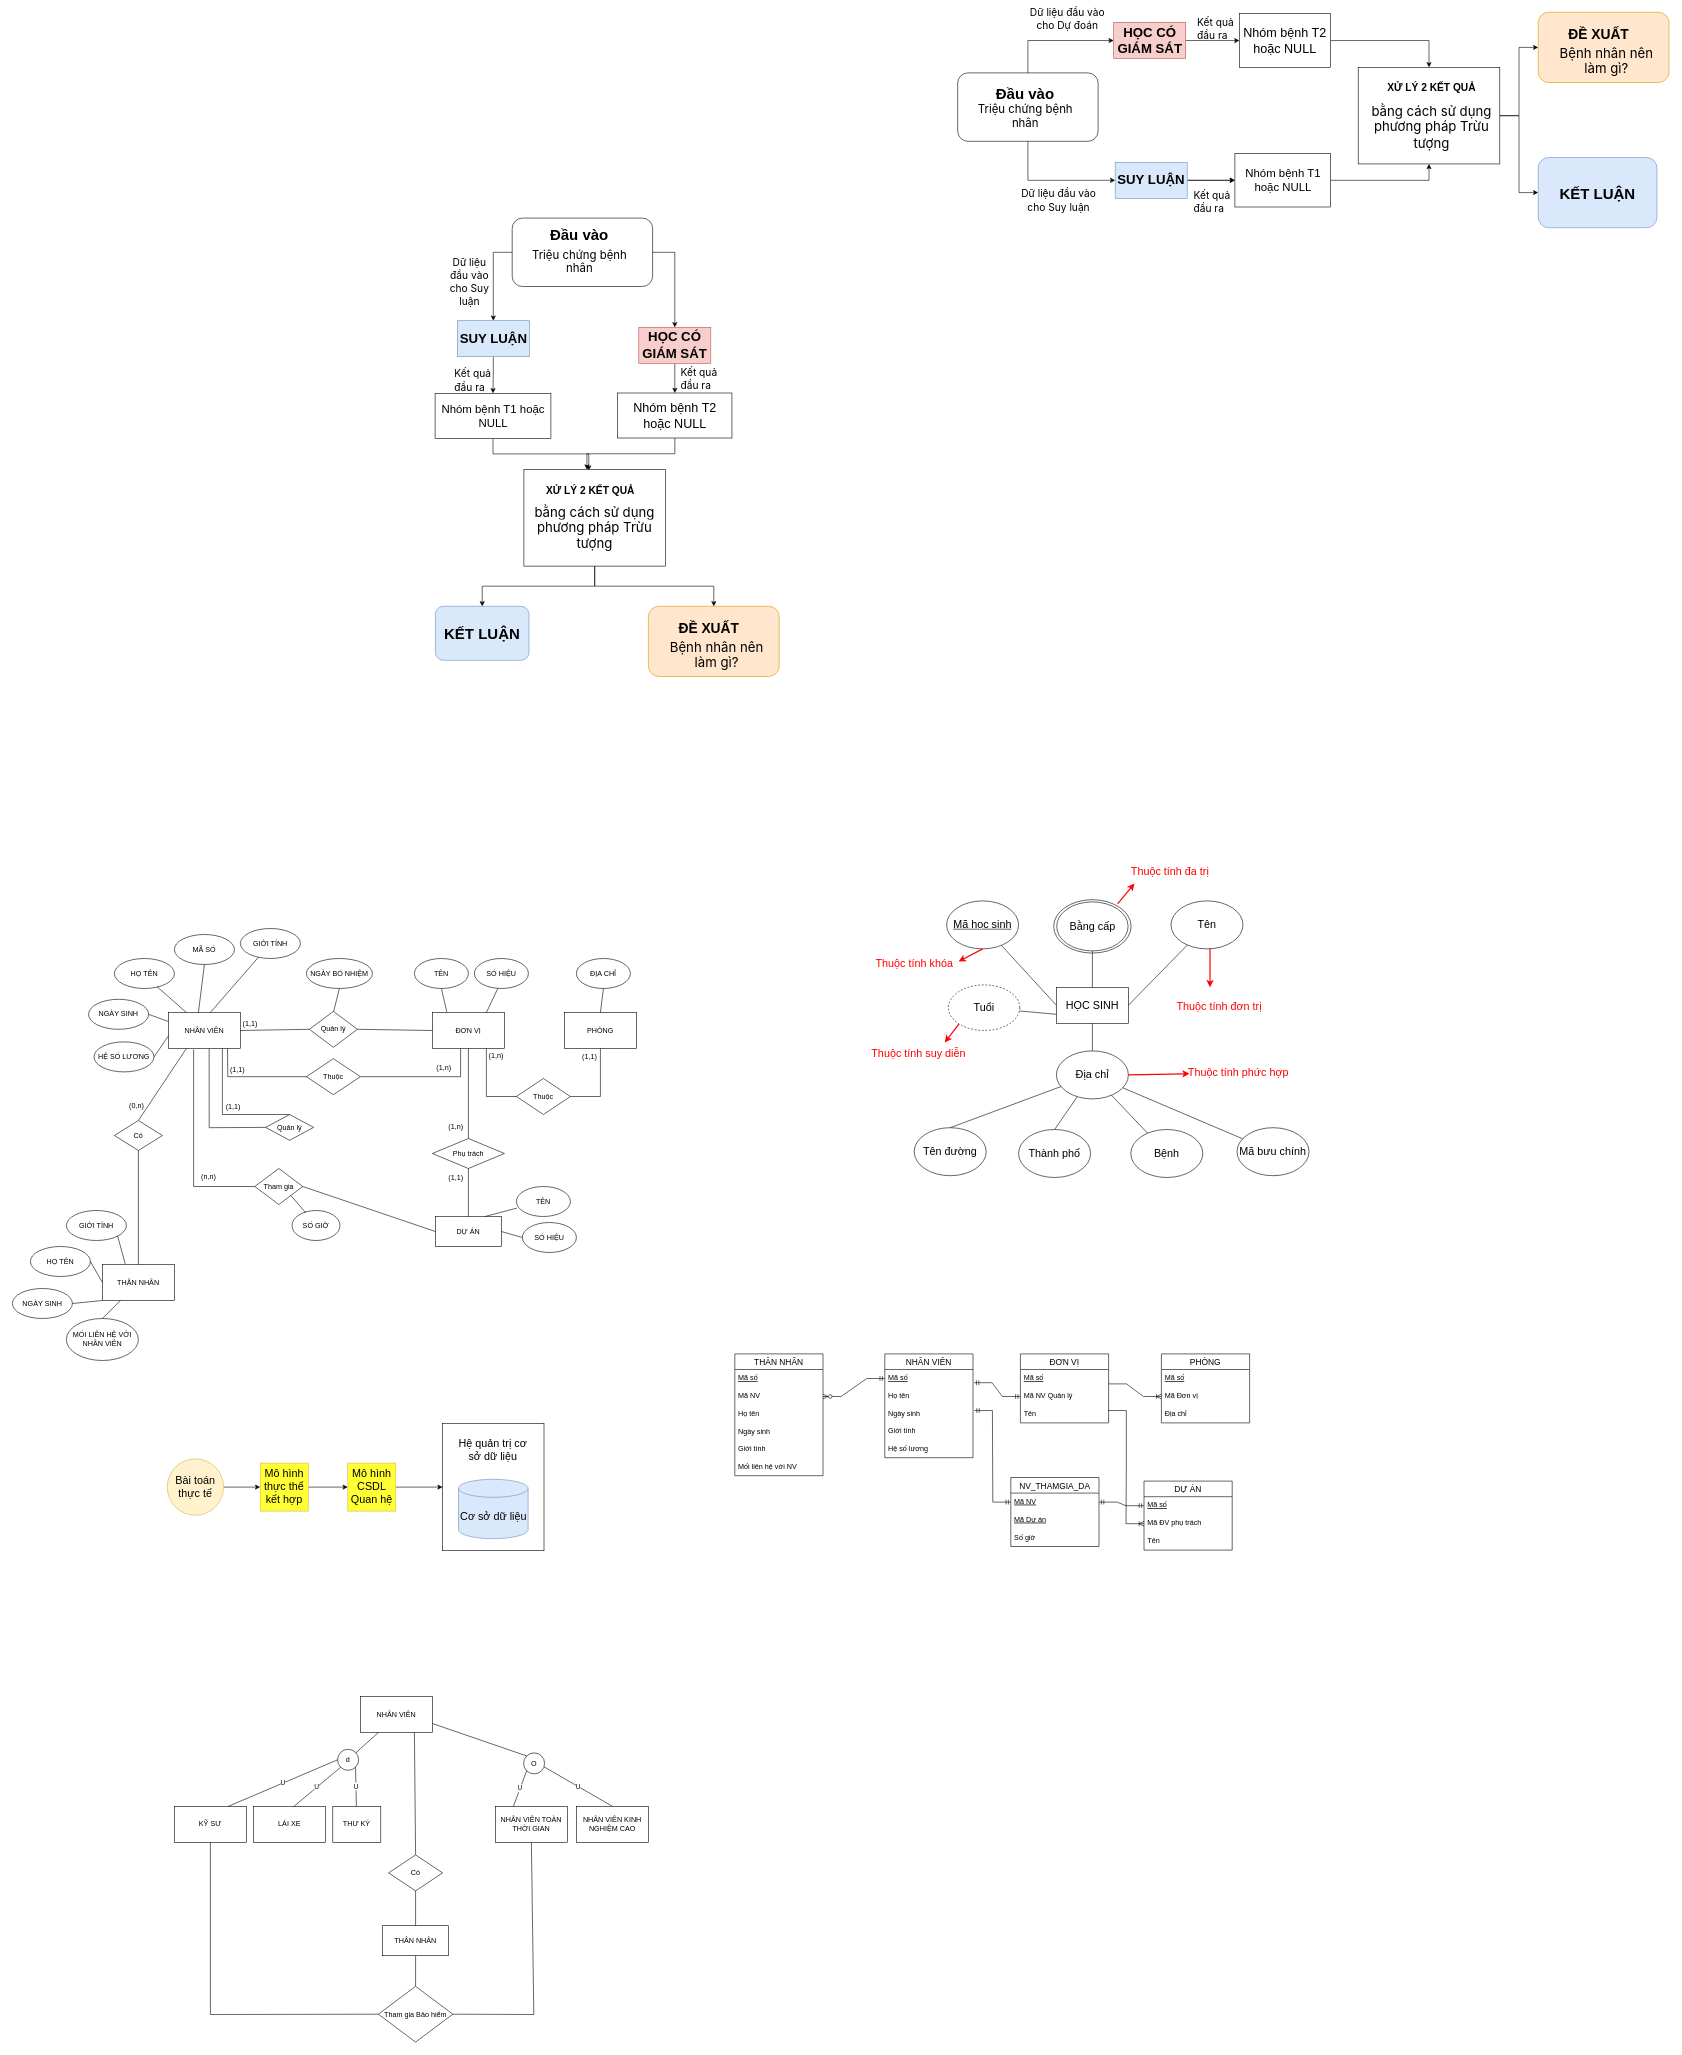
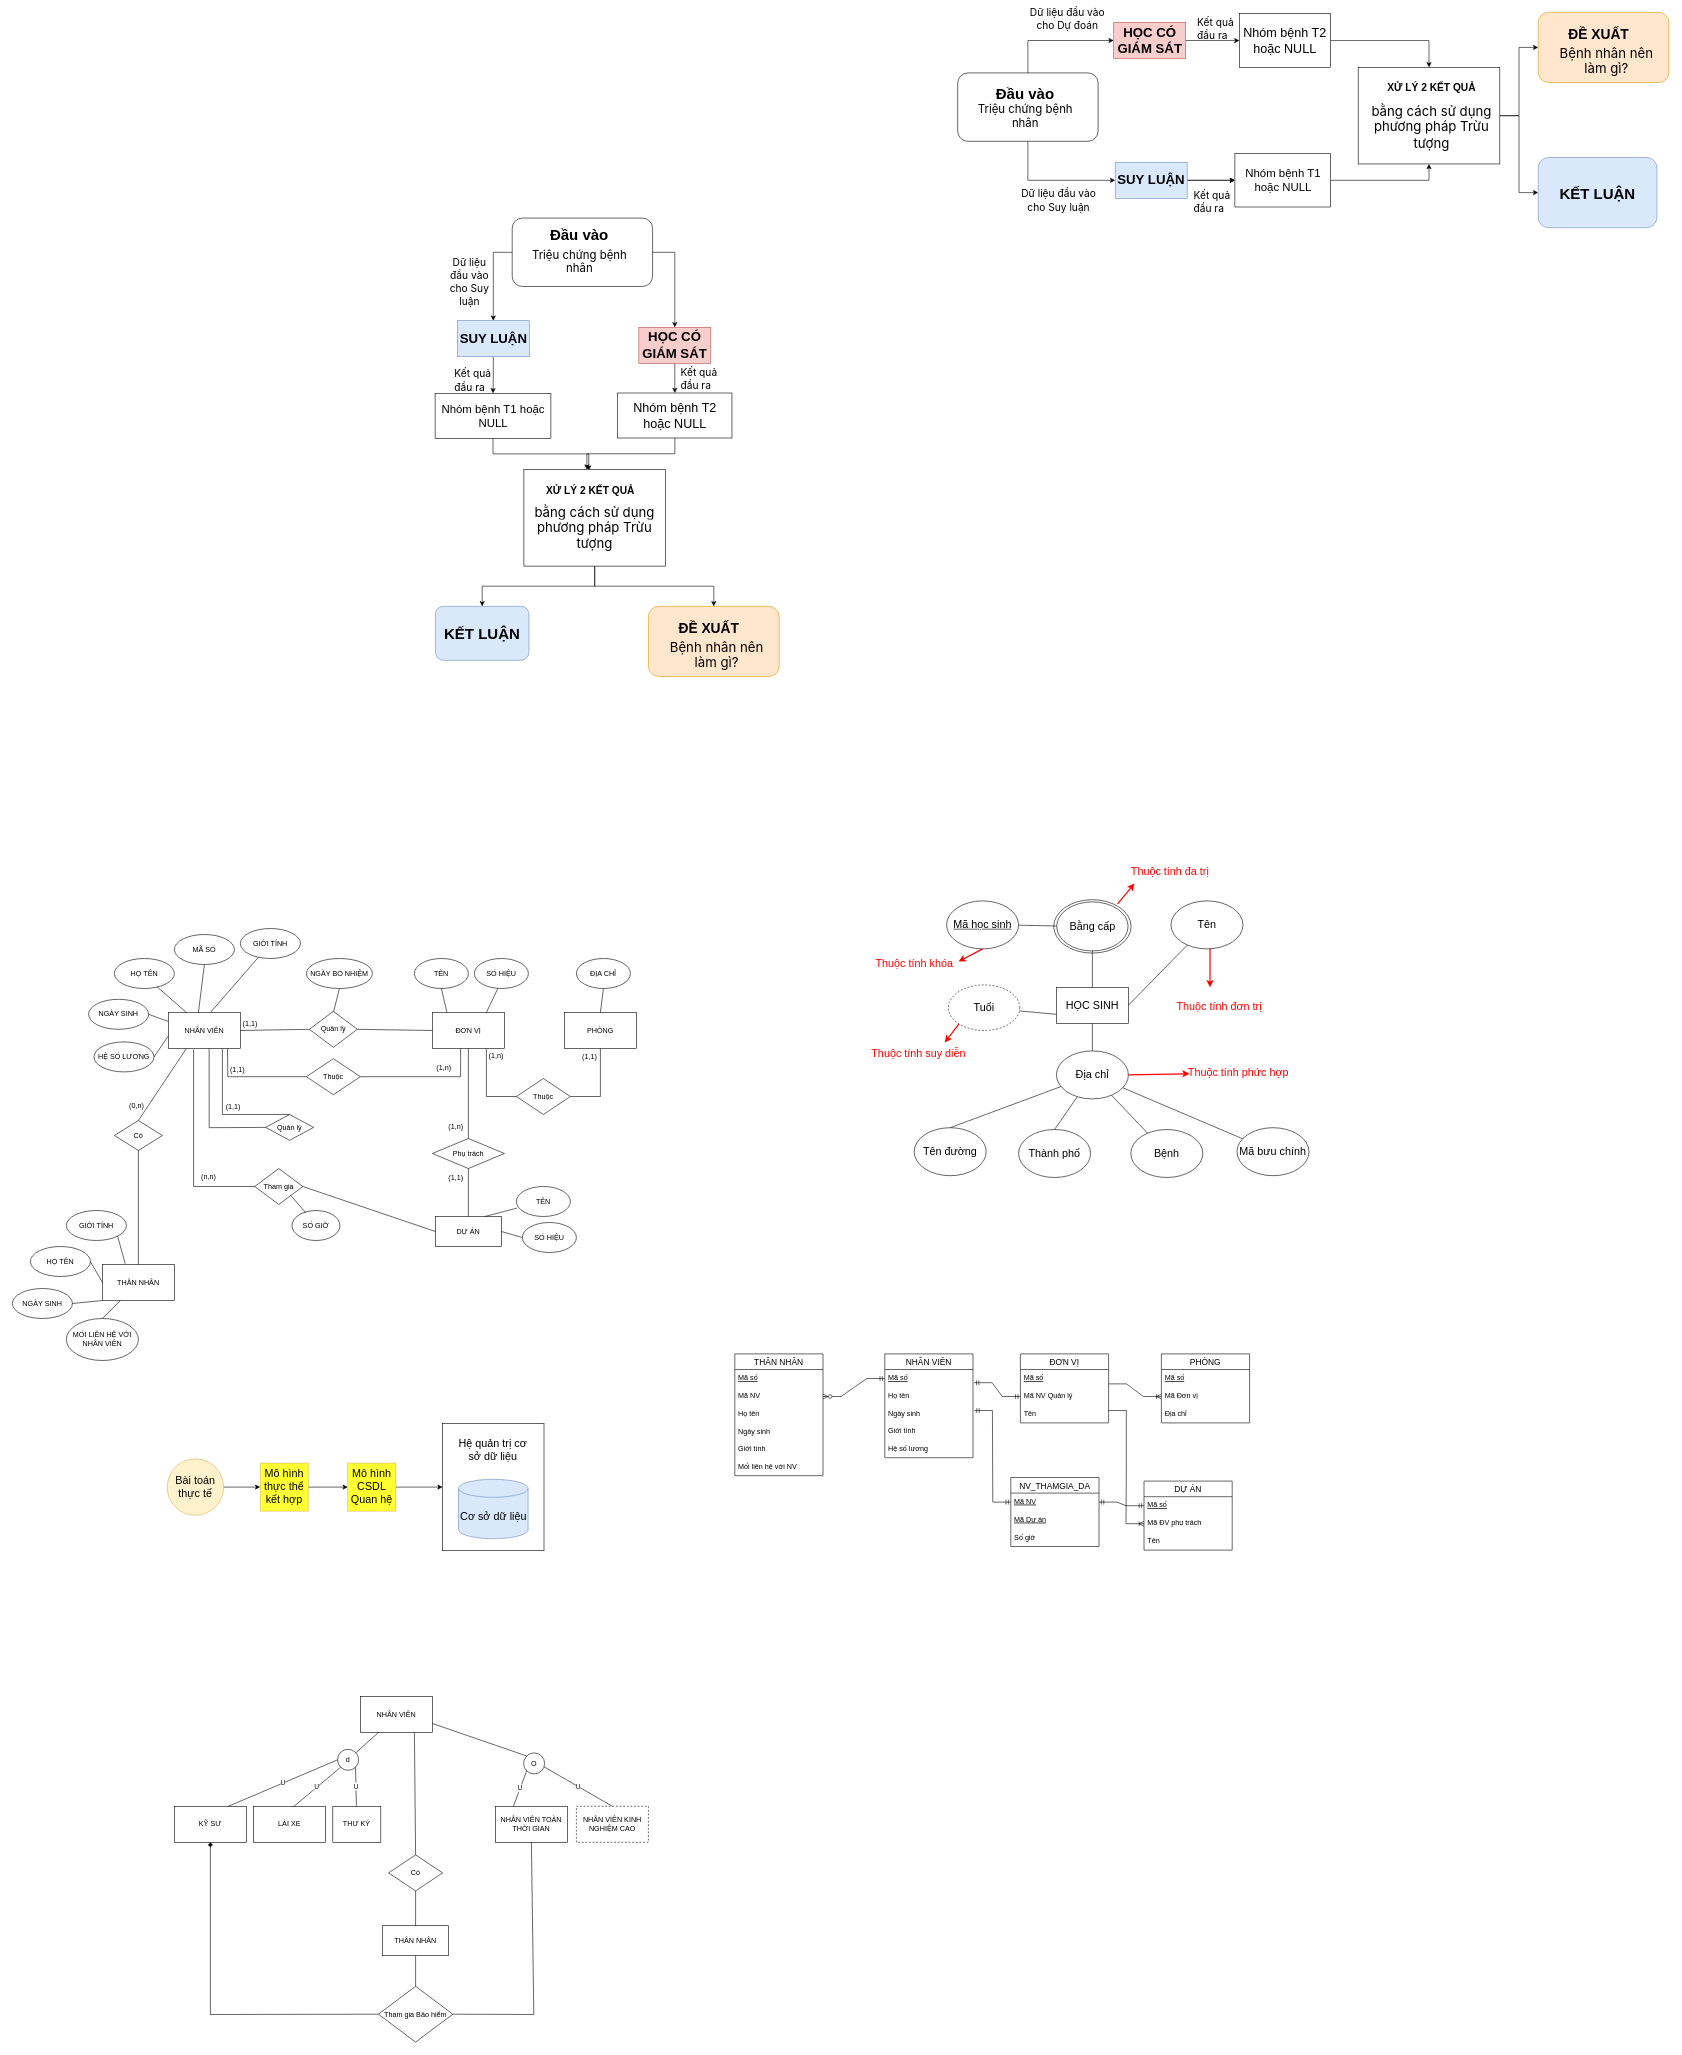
edge "Mã học sinh" -- "HỌC SINH": now "Mã học sinh" -- "Bằng cấp"
node "NHÂN VIÊN KINH NGHIỆM CAO": style solid -> dashed
edge "KỸ SƯ" -- "Tham gia Bảo hiểm": arrowhead none -> diamond
